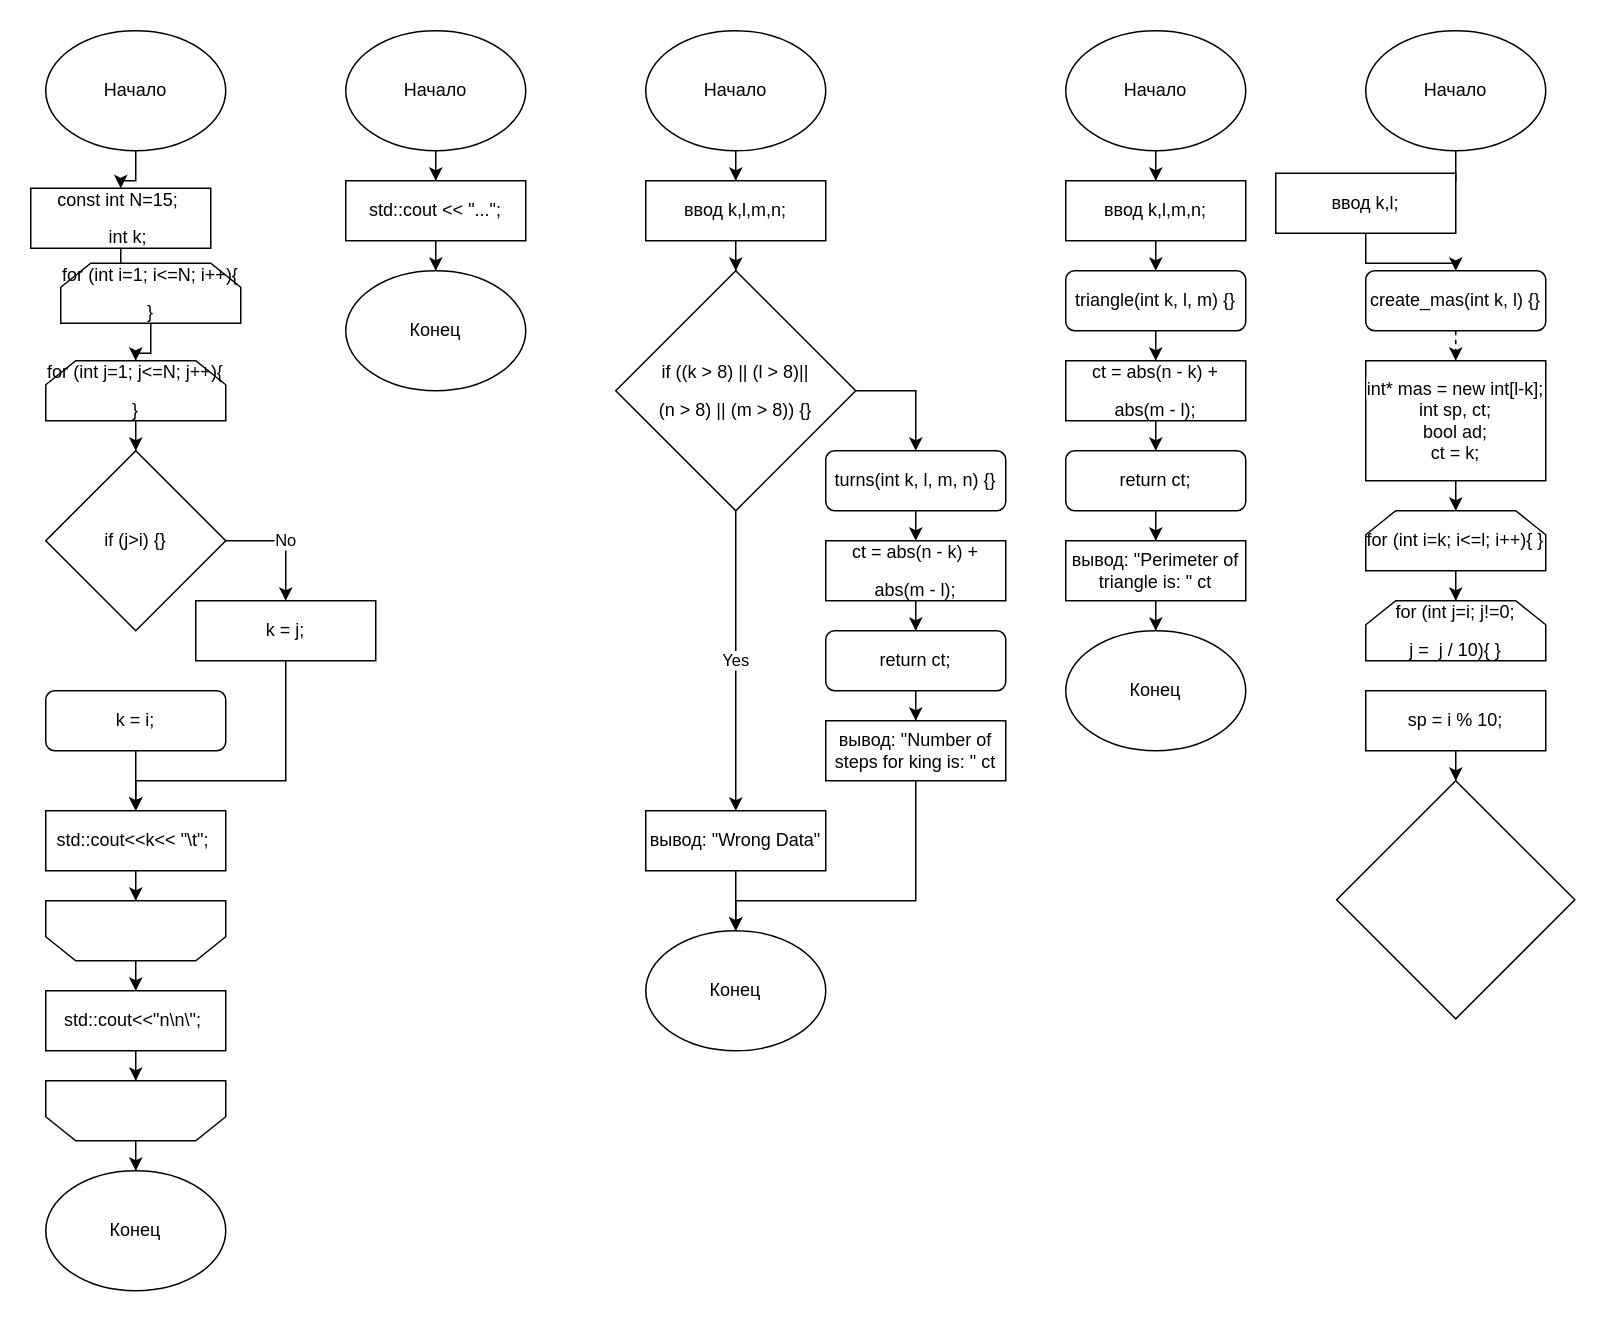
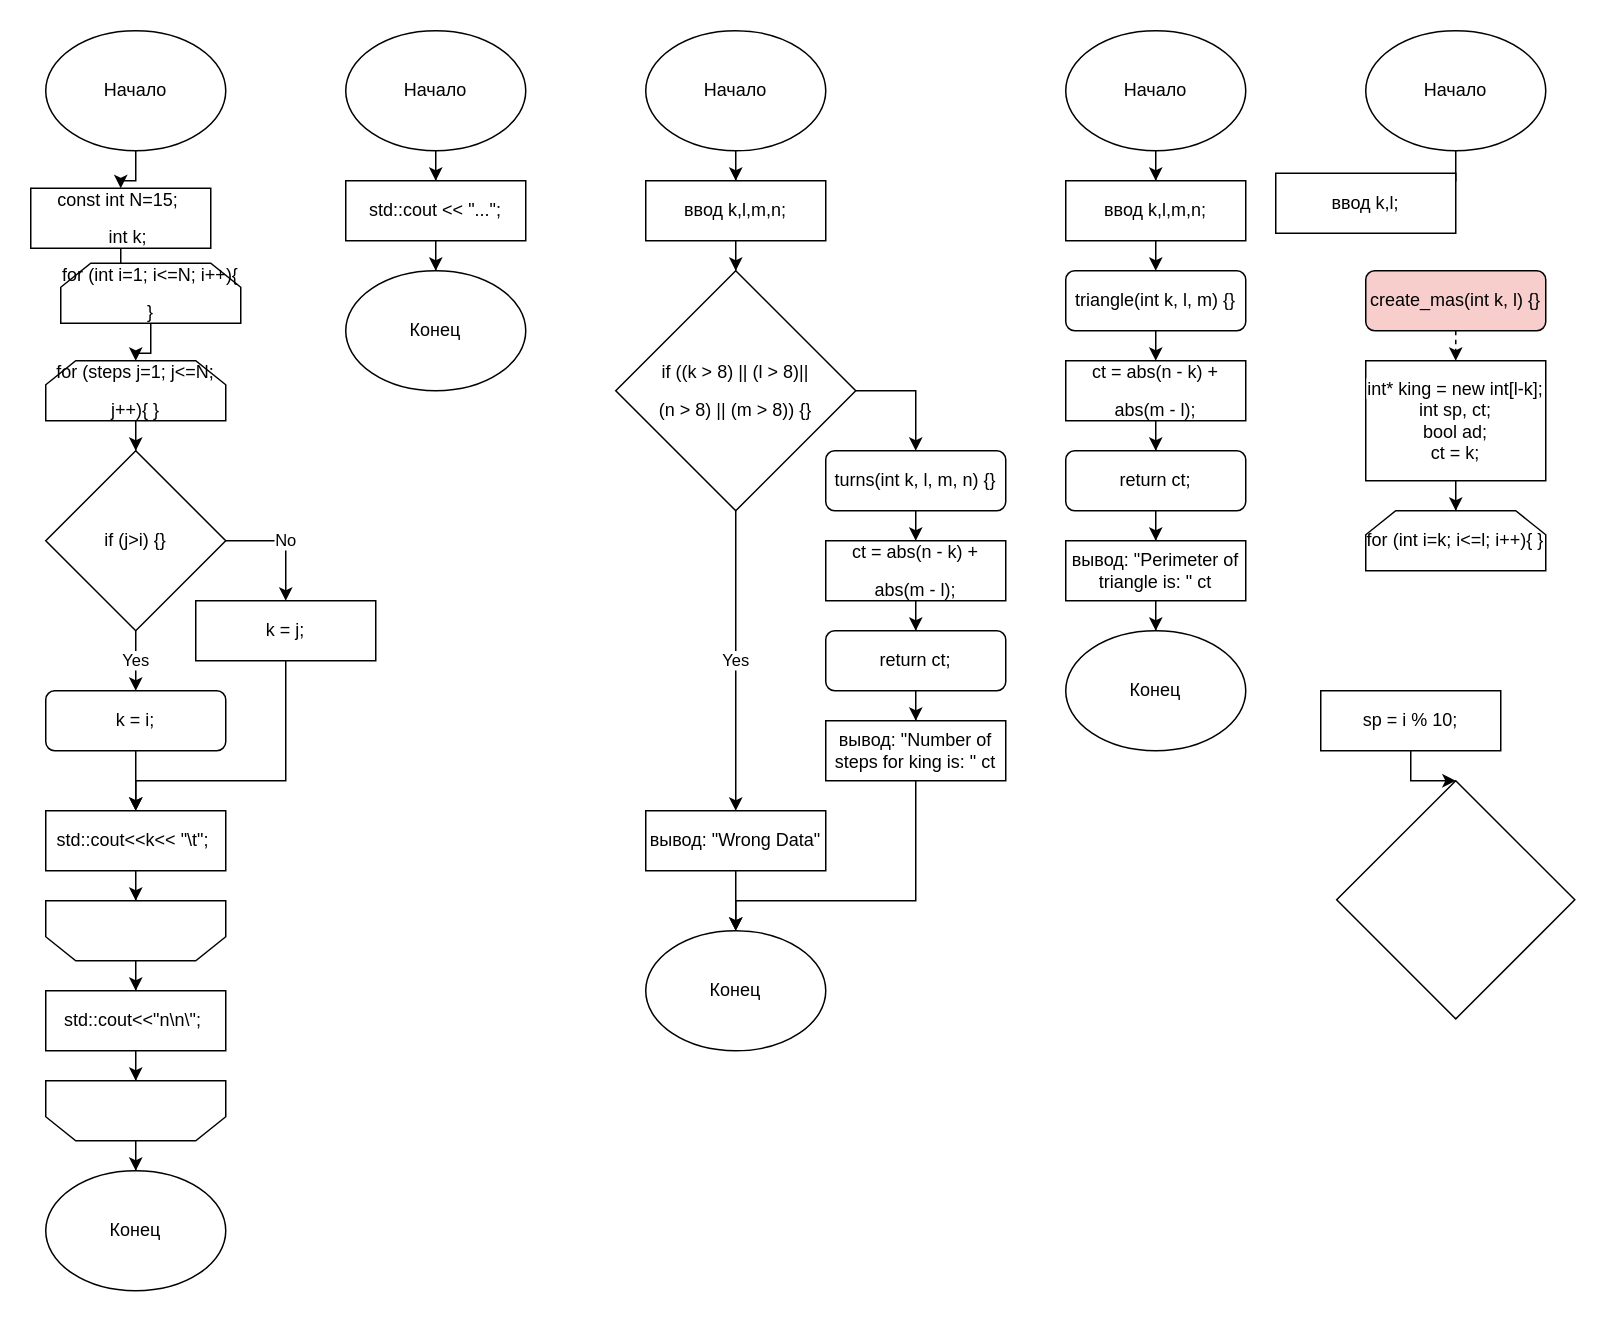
edge "ввод k,l;" -> "create_mas(int k, l) {}": removed
node "create_mas(int k, l) {}": fillcolor #ffffff -> #f8cecc
node "for (int j=1; j<=N; j++){ }": label "for (int j=1; j<=N; j++){ }" -> "for (steps j=1; j<=N; j++){ }"
node "int* mas = new int[l-k]; int sp, ct; bool ad; ct = k;": label "int* mas = new int[l-k]; int sp, ct; bool ad; ct = k;" -> "int* king = new int[l-k]; int sp, ct; bool ad; ct = k;"
edge "for (int i=k; i<=l; i++){ }" -> "for (int j=i; j!=0; j = j / 10){ }": removed
node "for (int j=i; j!=0; j = j / 10){ }": removed
edge "if (j>i) {}" -> "k = i;": added, label "Yes"
node "sp = i % 10;": moved (1456, 721) -> (1411, 721)
